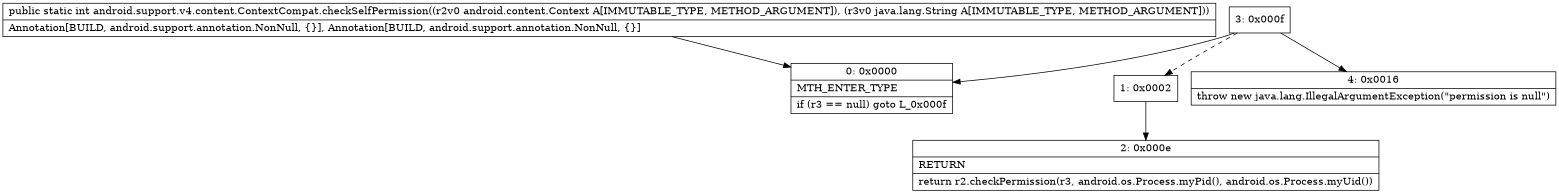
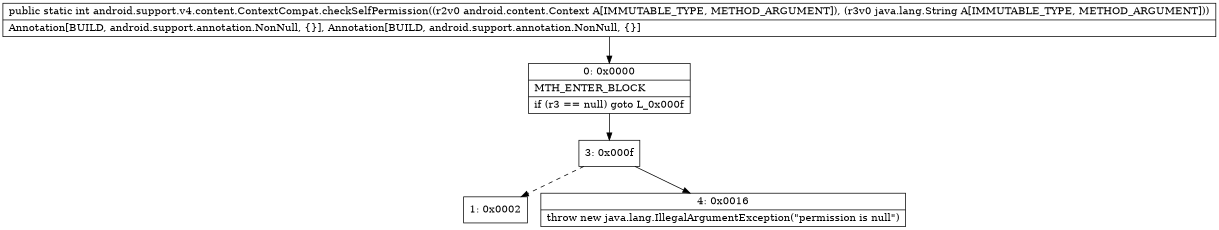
edge "3: 0x000f" -> "0: 0x0000": reversed
node "0: 0x0000": text "MTH_ENTER_TYPE" -> "MTH_ENTER_BLOCK"
node "2: 0x000e": removed
